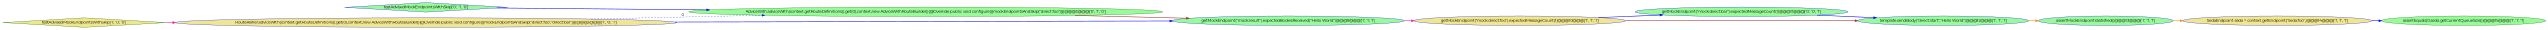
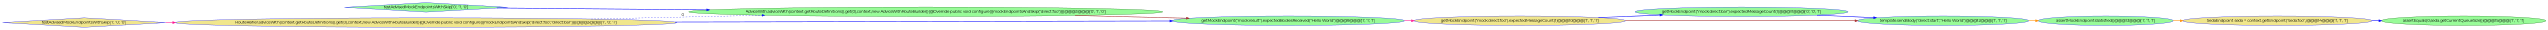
node "testAdvisedMockEndpointsWithSkip['1', '0', '0']": color darkgreen -> blue
